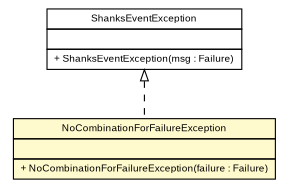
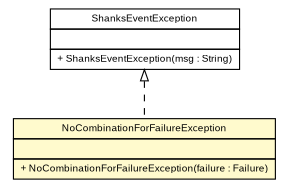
node "ShanksEventException": text "+ ShanksEventException(msg : Failure)" -> "+ ShanksEventException(msg : String)"
